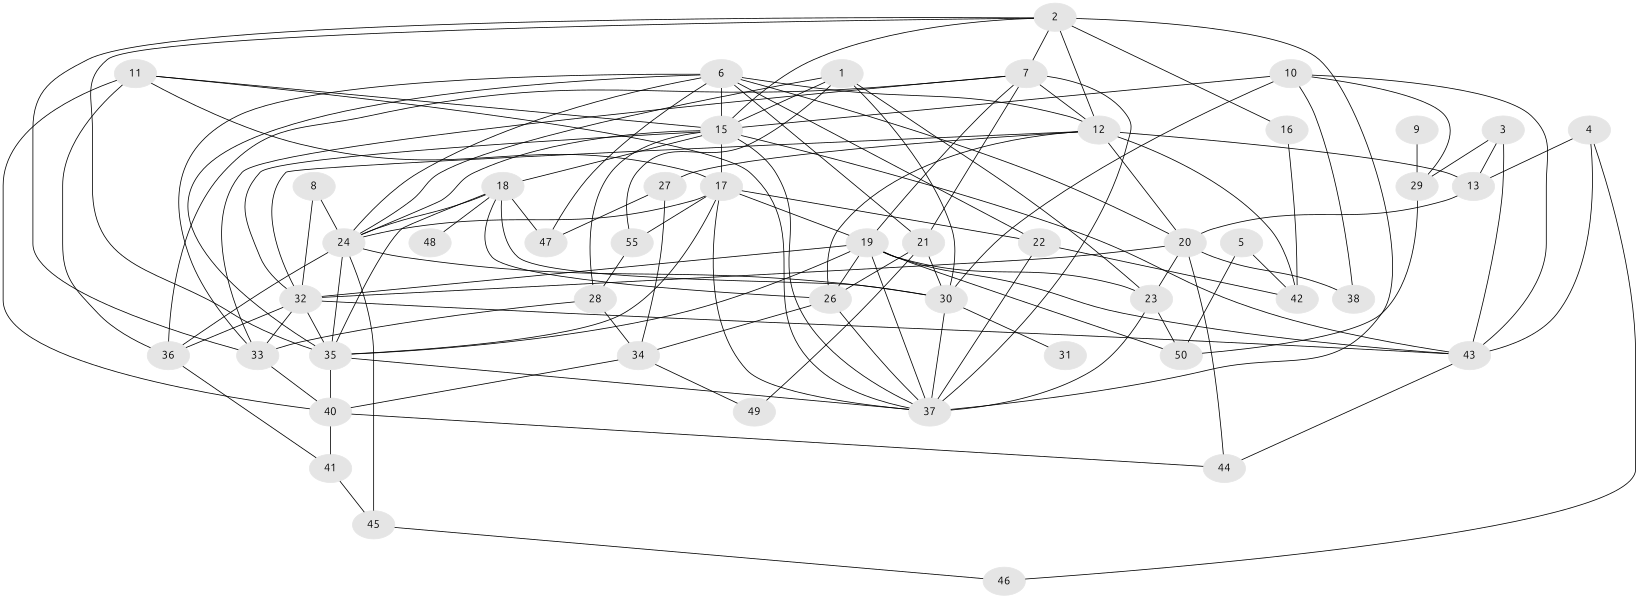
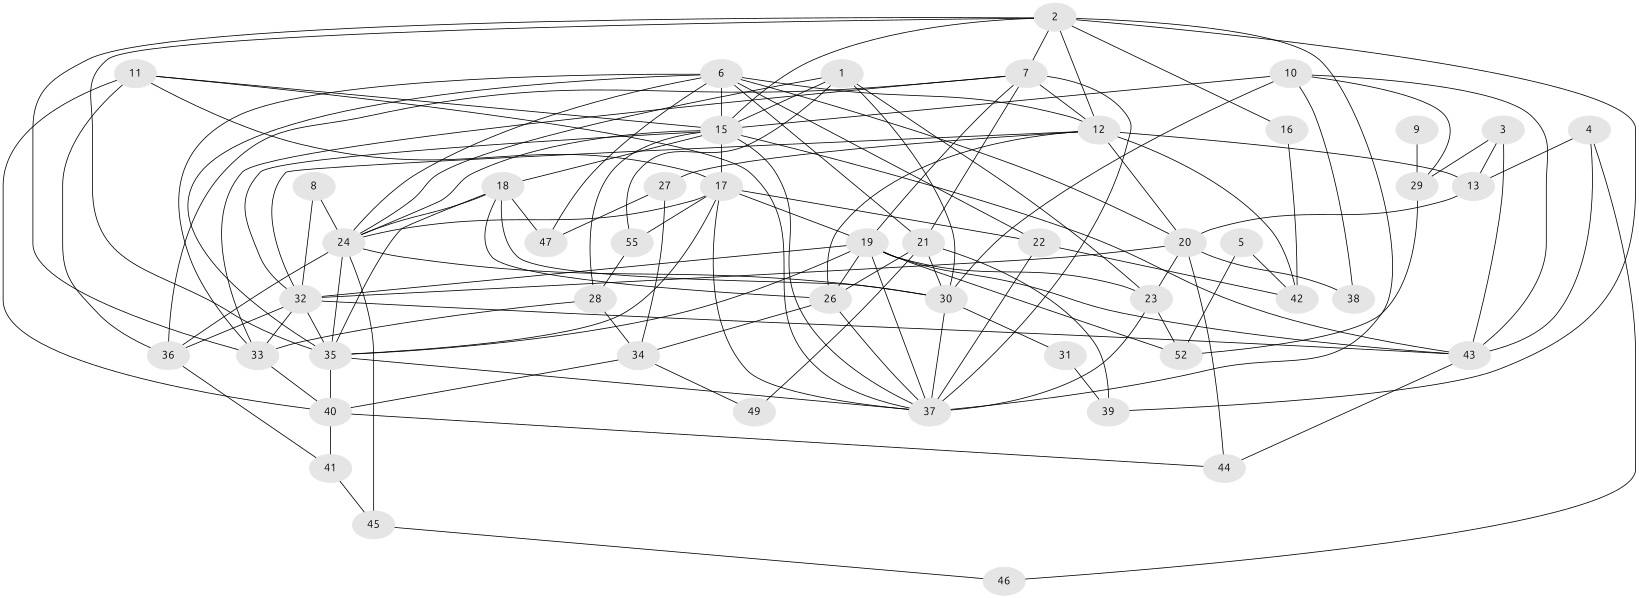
node "48": removed
node "50": label "50" -> "52"
node "39": added
